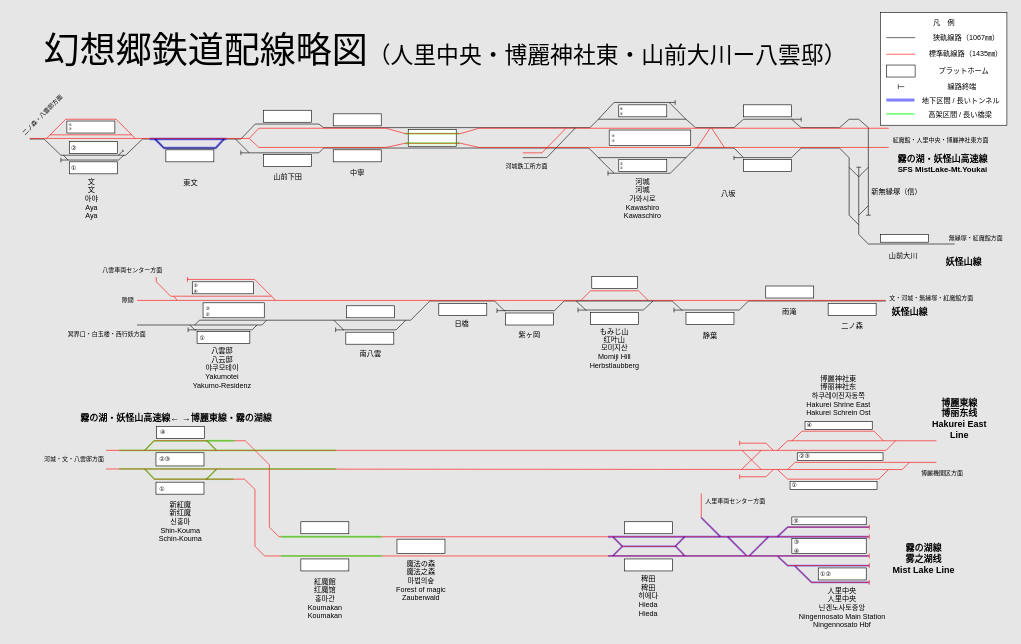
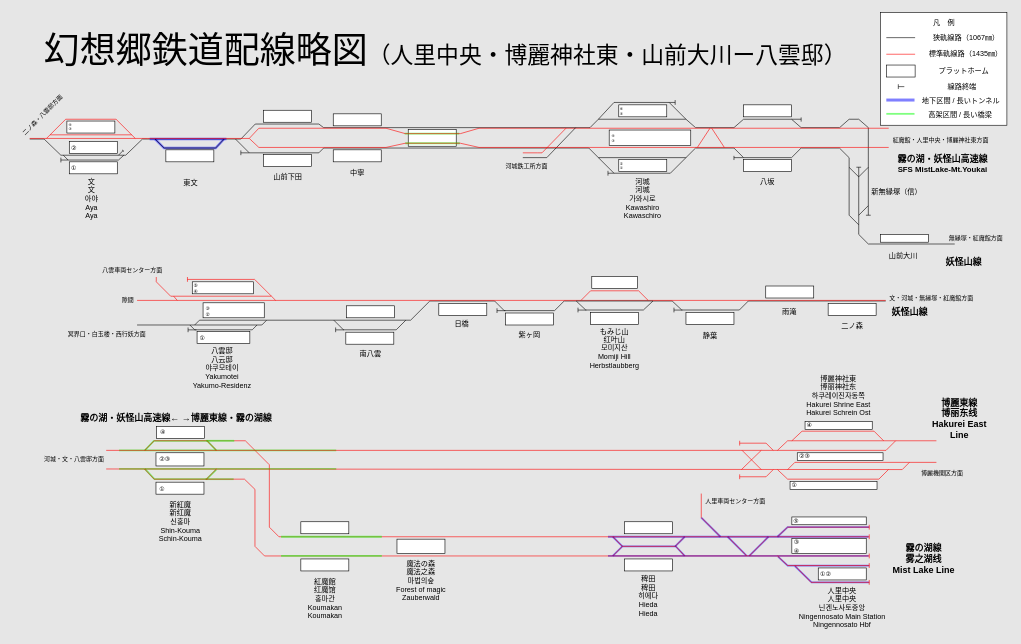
node "八坂": moved (729, 194) -> (768, 182)
